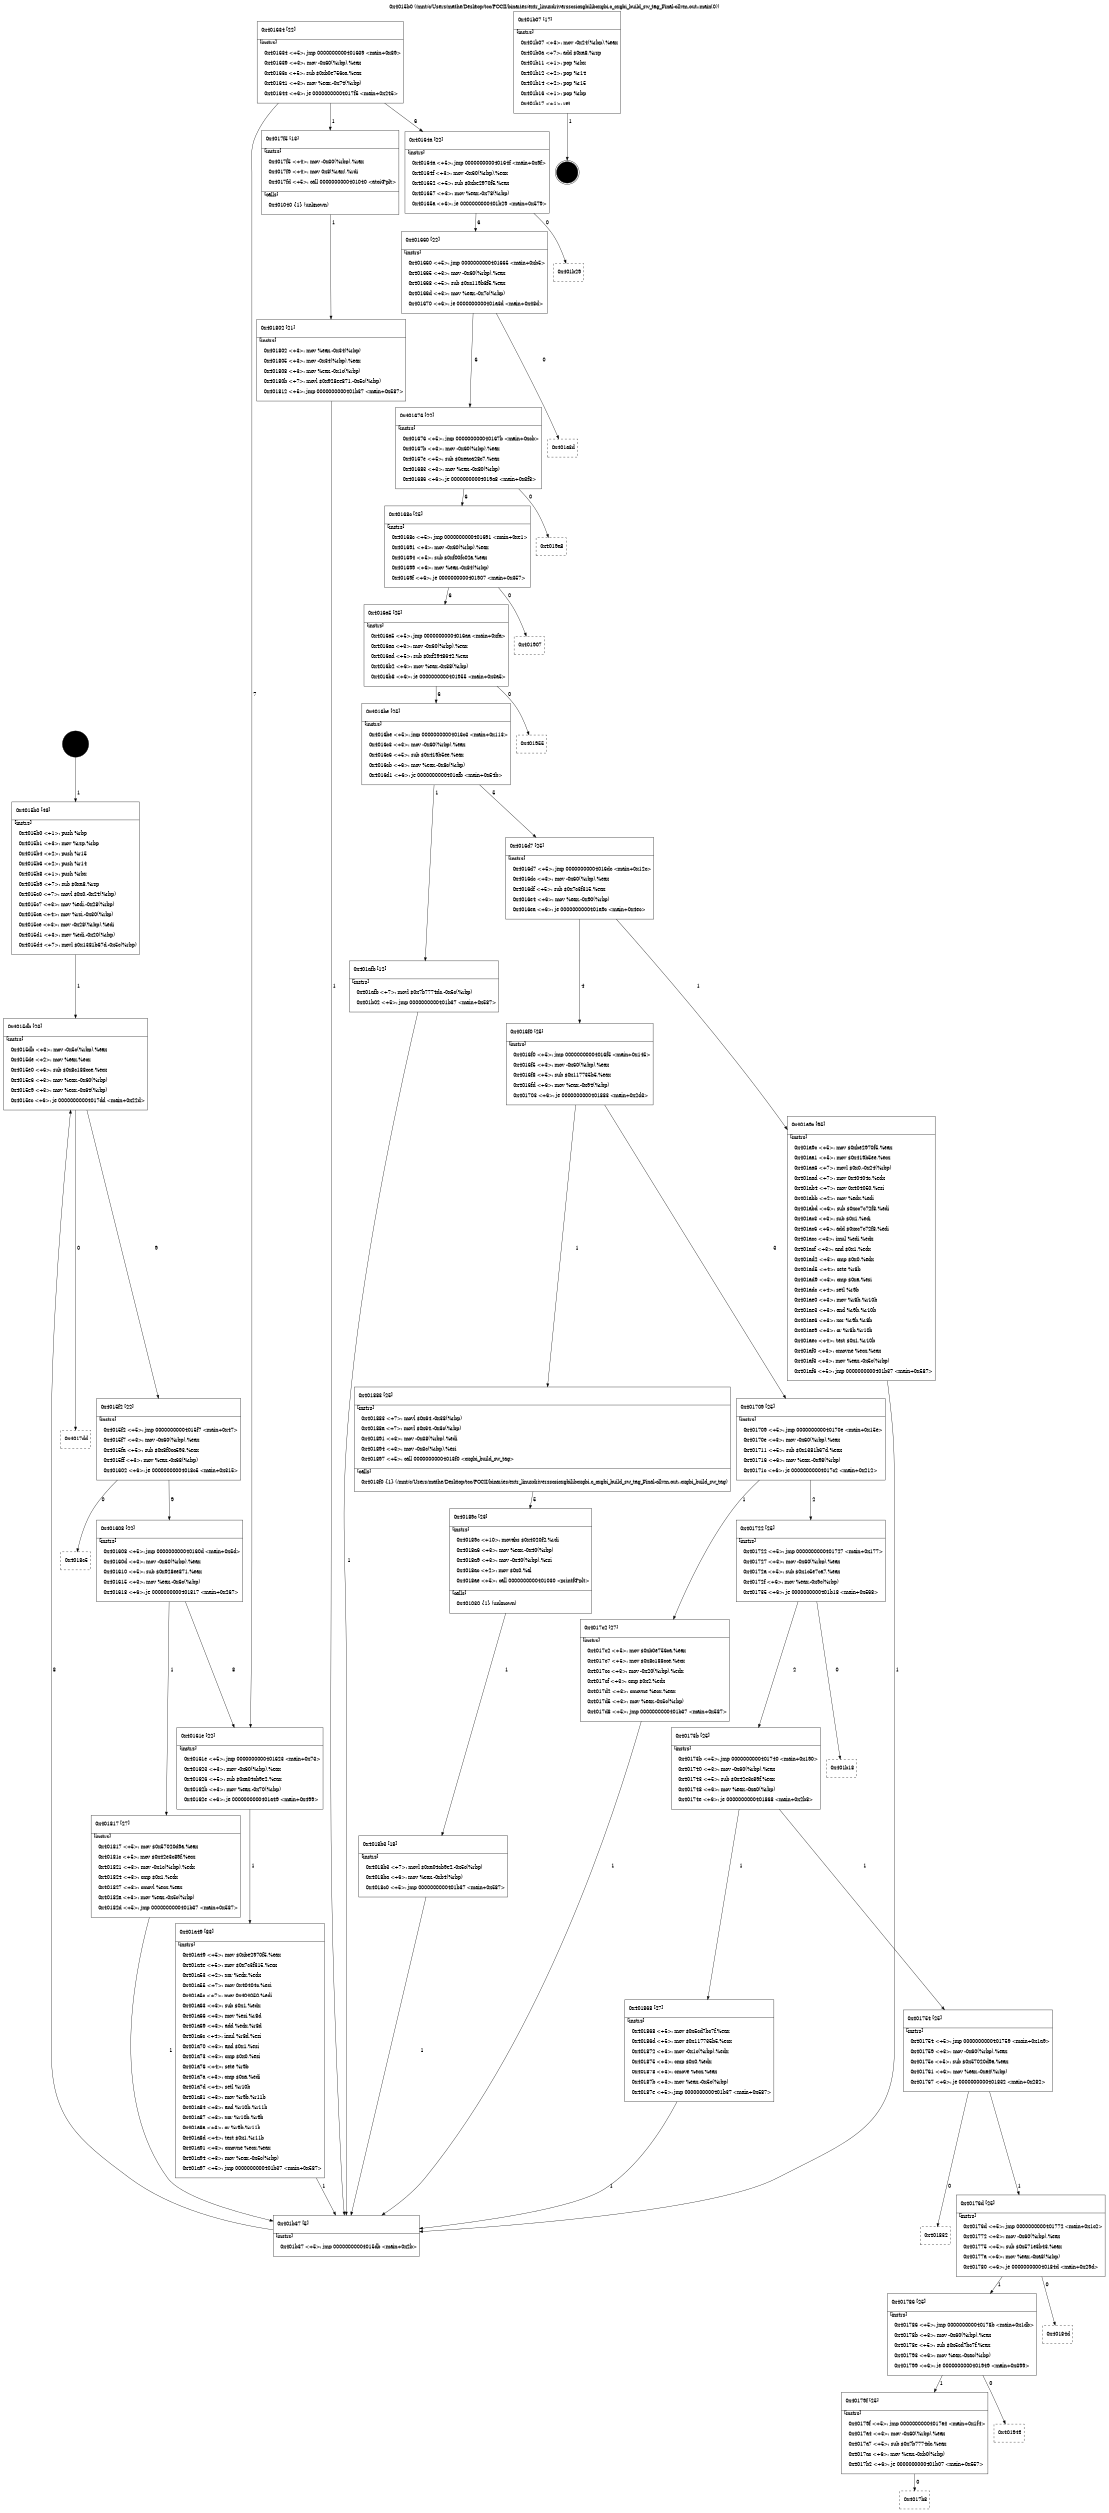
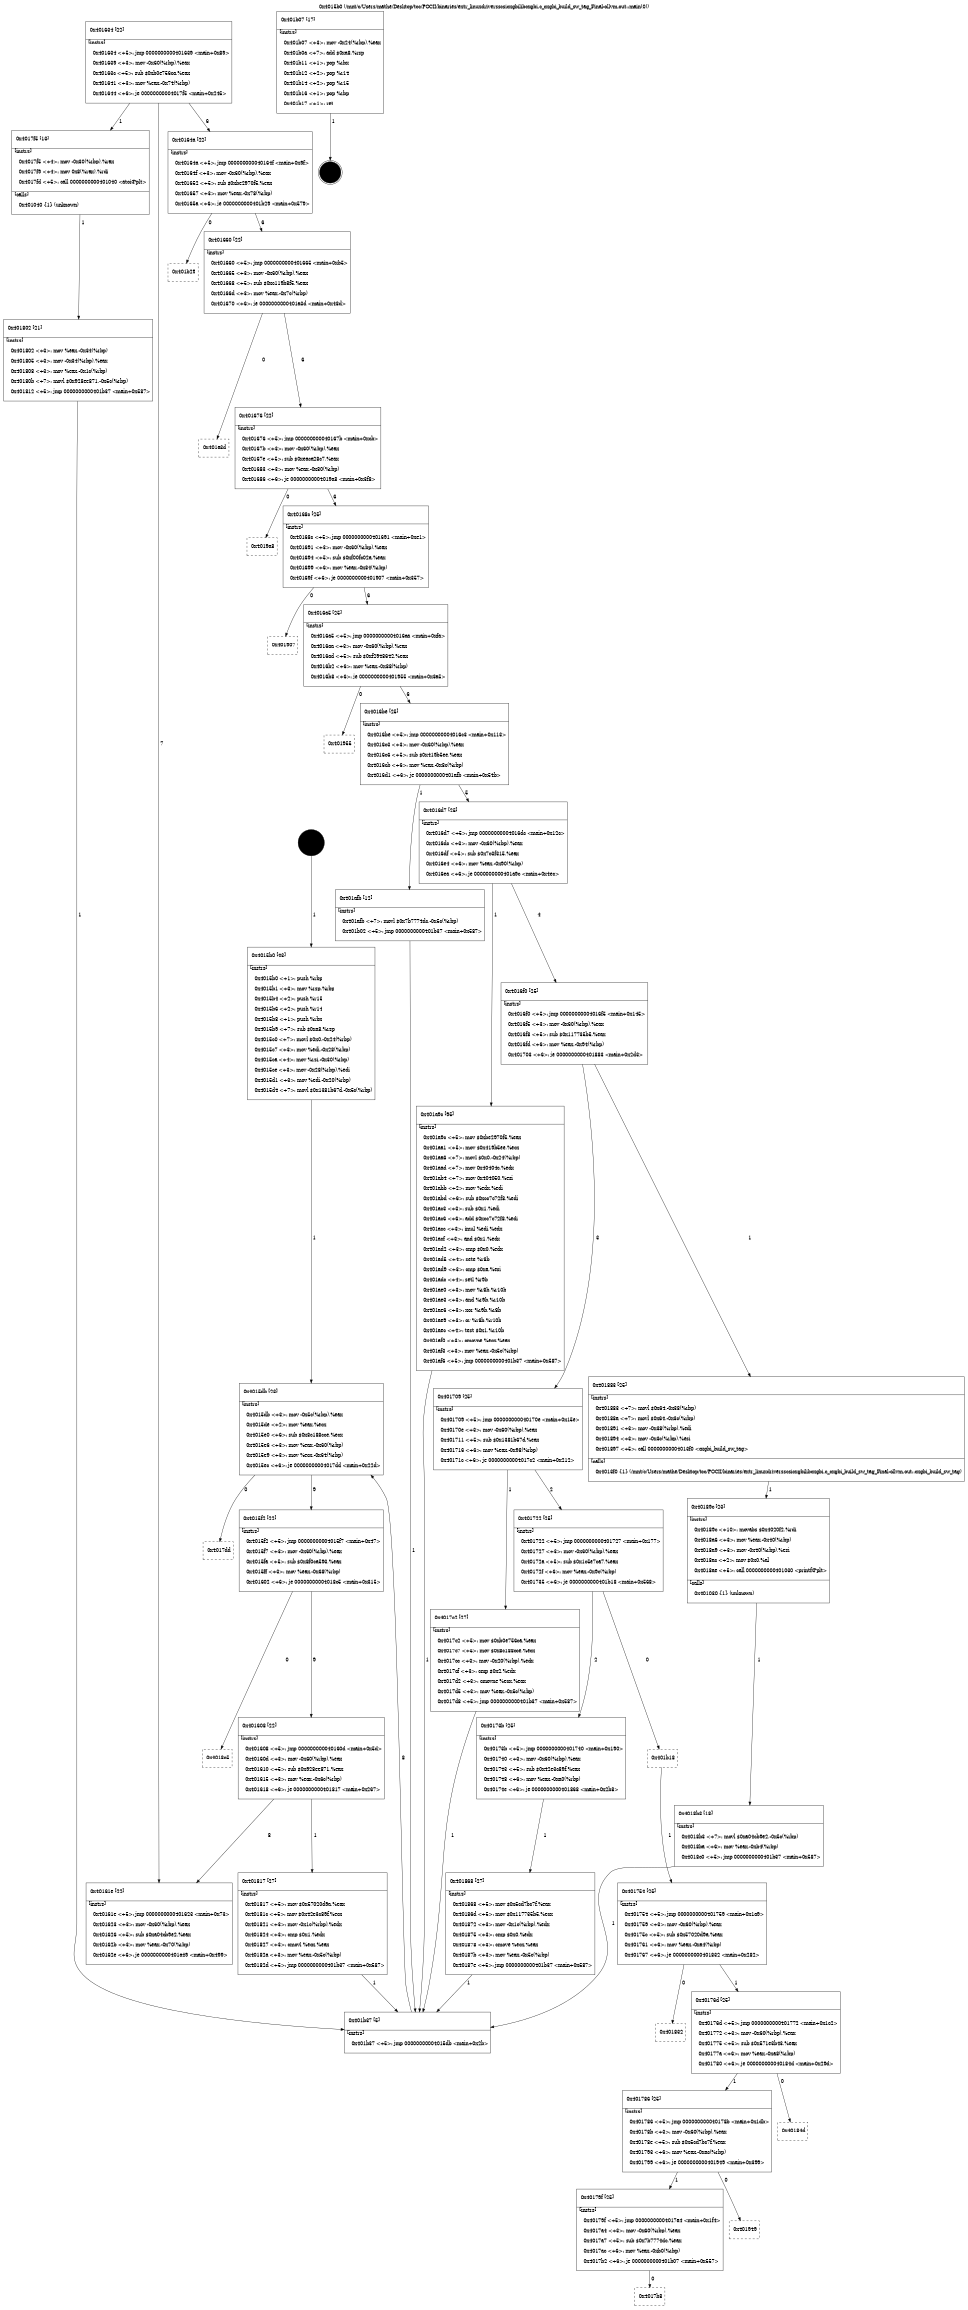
edge "0x401883 [25]" -> "0x40189c [23]": label " 5" -> " 1"
edge "0x40173b [25]" -> "0x401754 [25]": now "0x401b18" -> "0x401754 [25]"
node "0x401a49 [83]": removed
